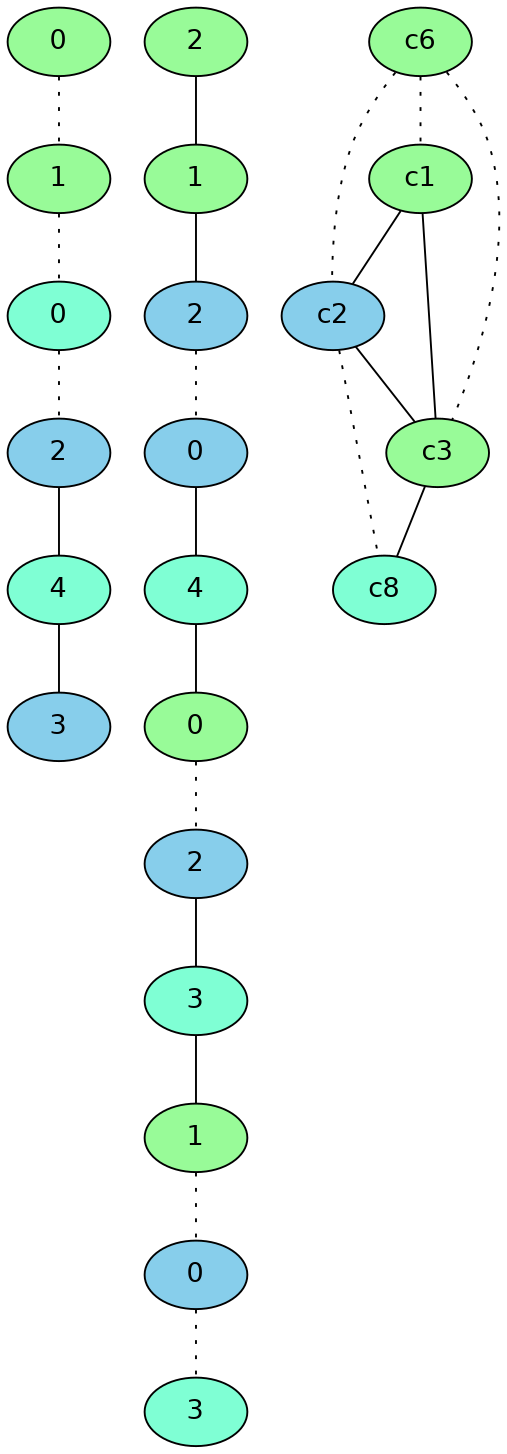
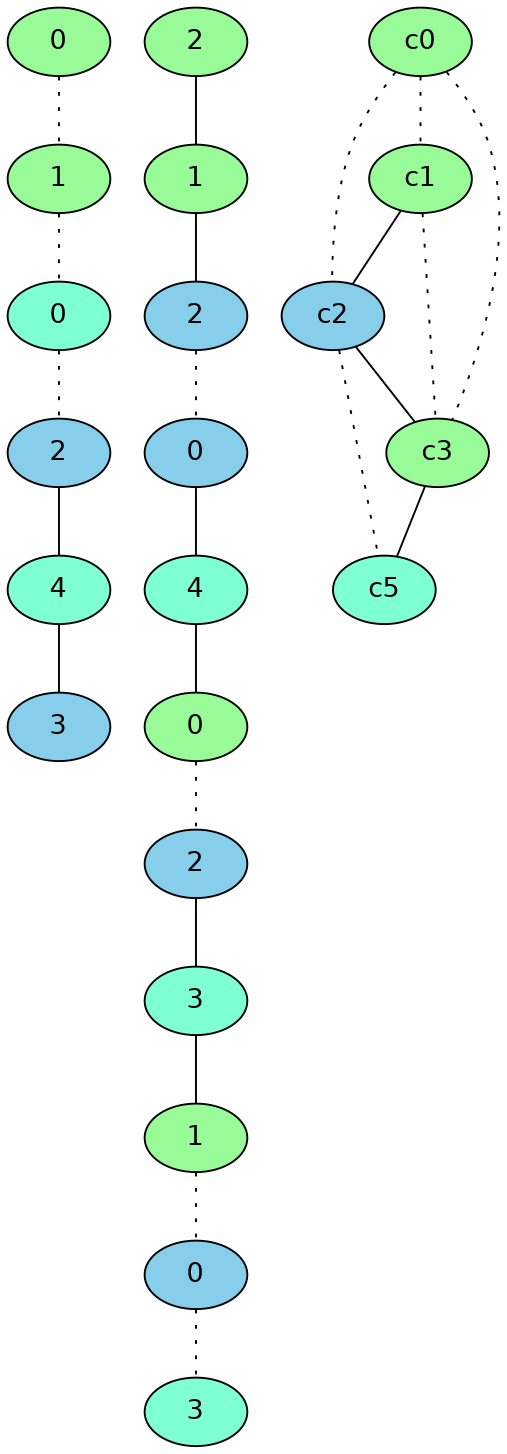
node "c6": label "c6" -> "c0"
edge "c1" -- "c3": style solid -> dotted
node "c8": label "c8" -> "c5"
